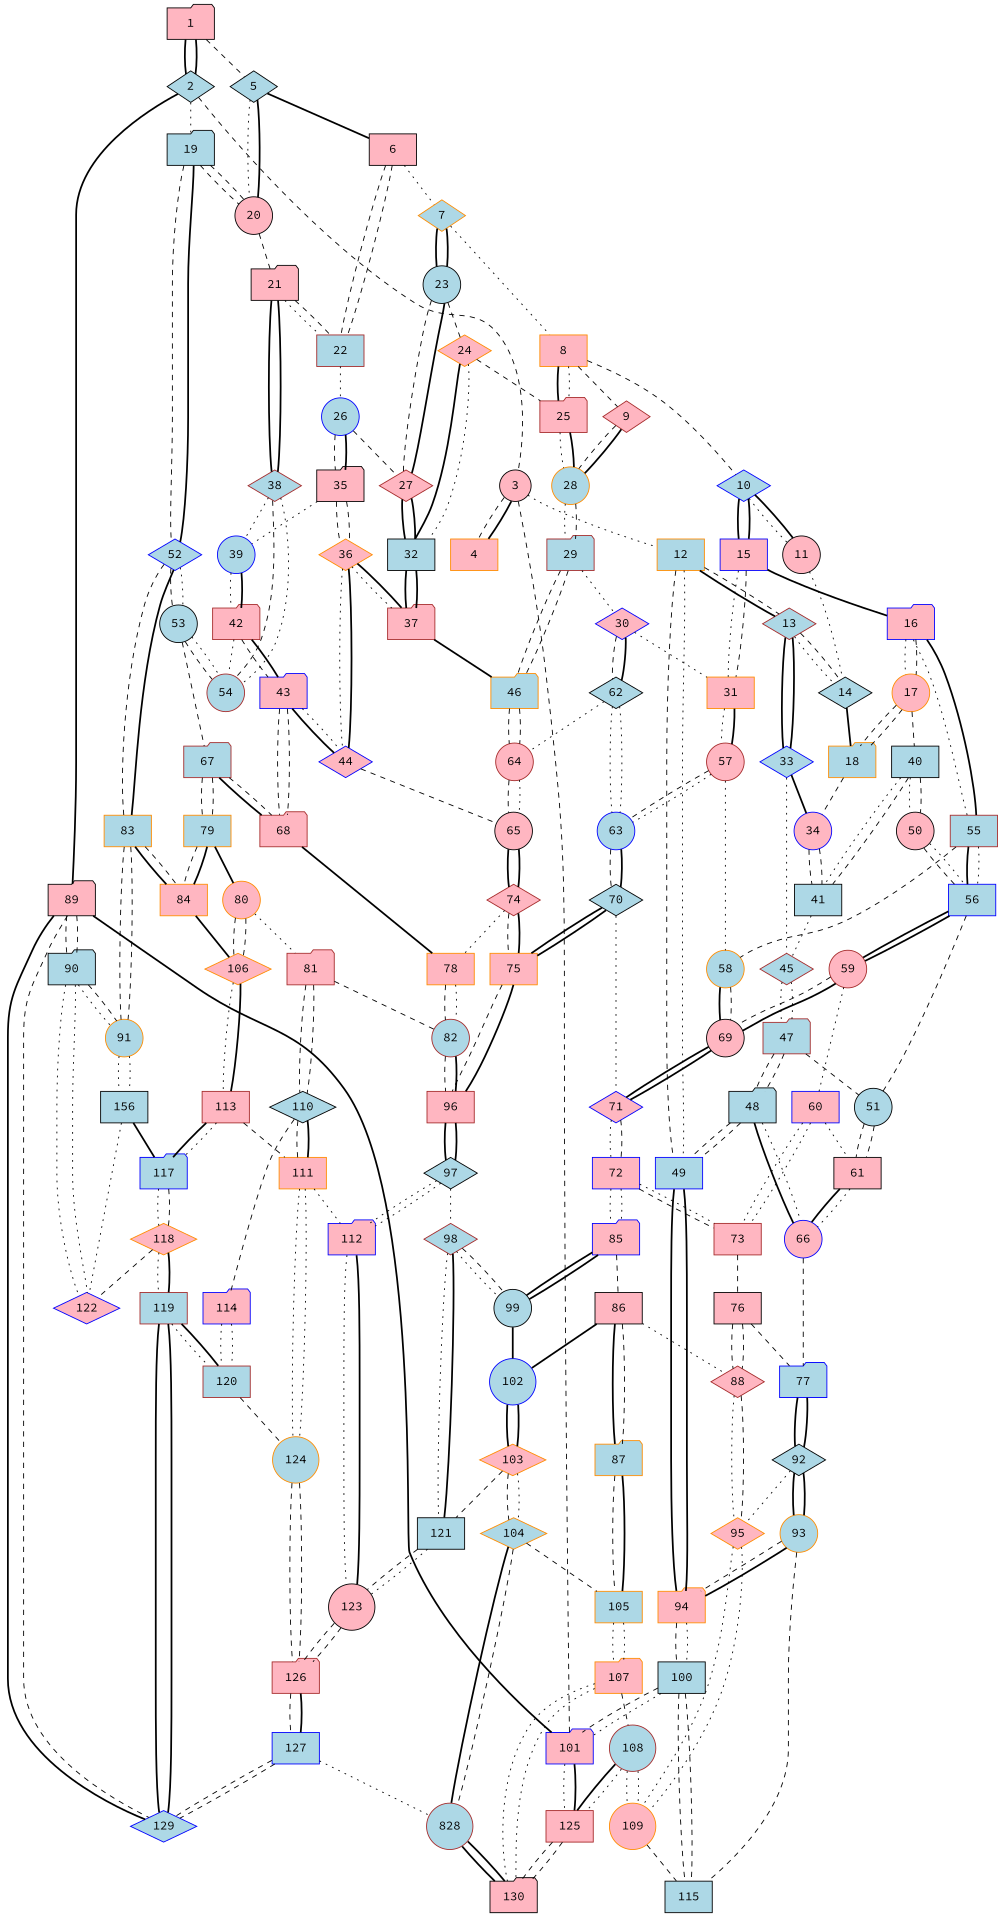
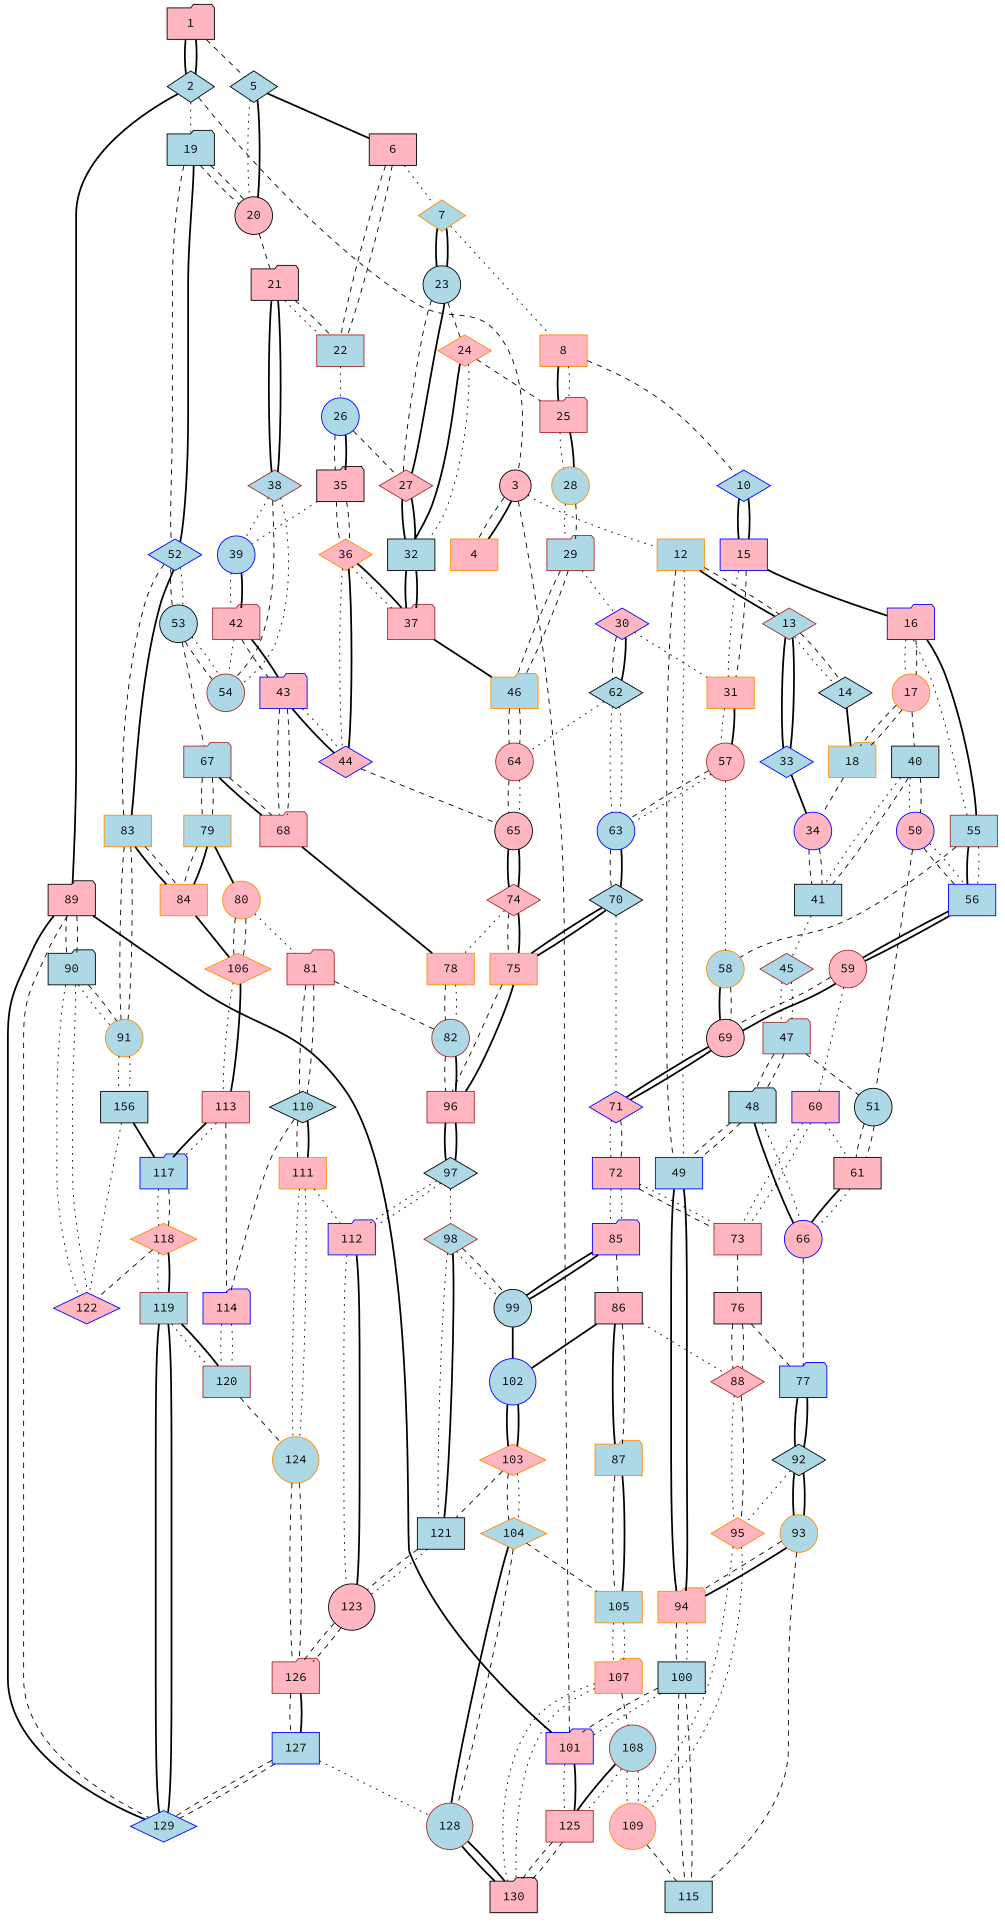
node "9": removed
node "11": removed
node "50": color black -> blue
edge "33" -- "45": removed
edge "56" -- "51": now "50" -- "51"
edge "113" -- "111": now "113" -- "114"
node "828": label "828" -> "128"
